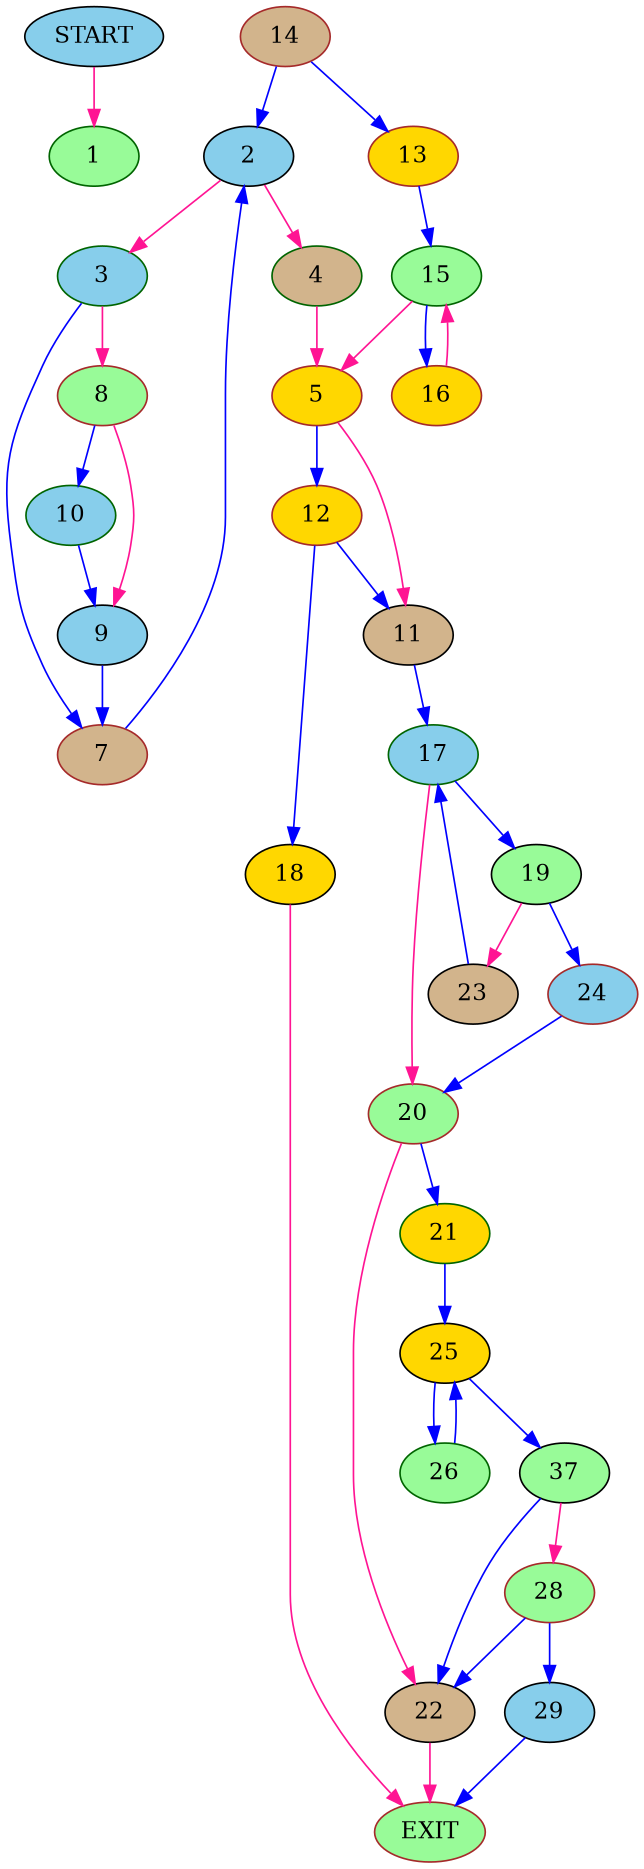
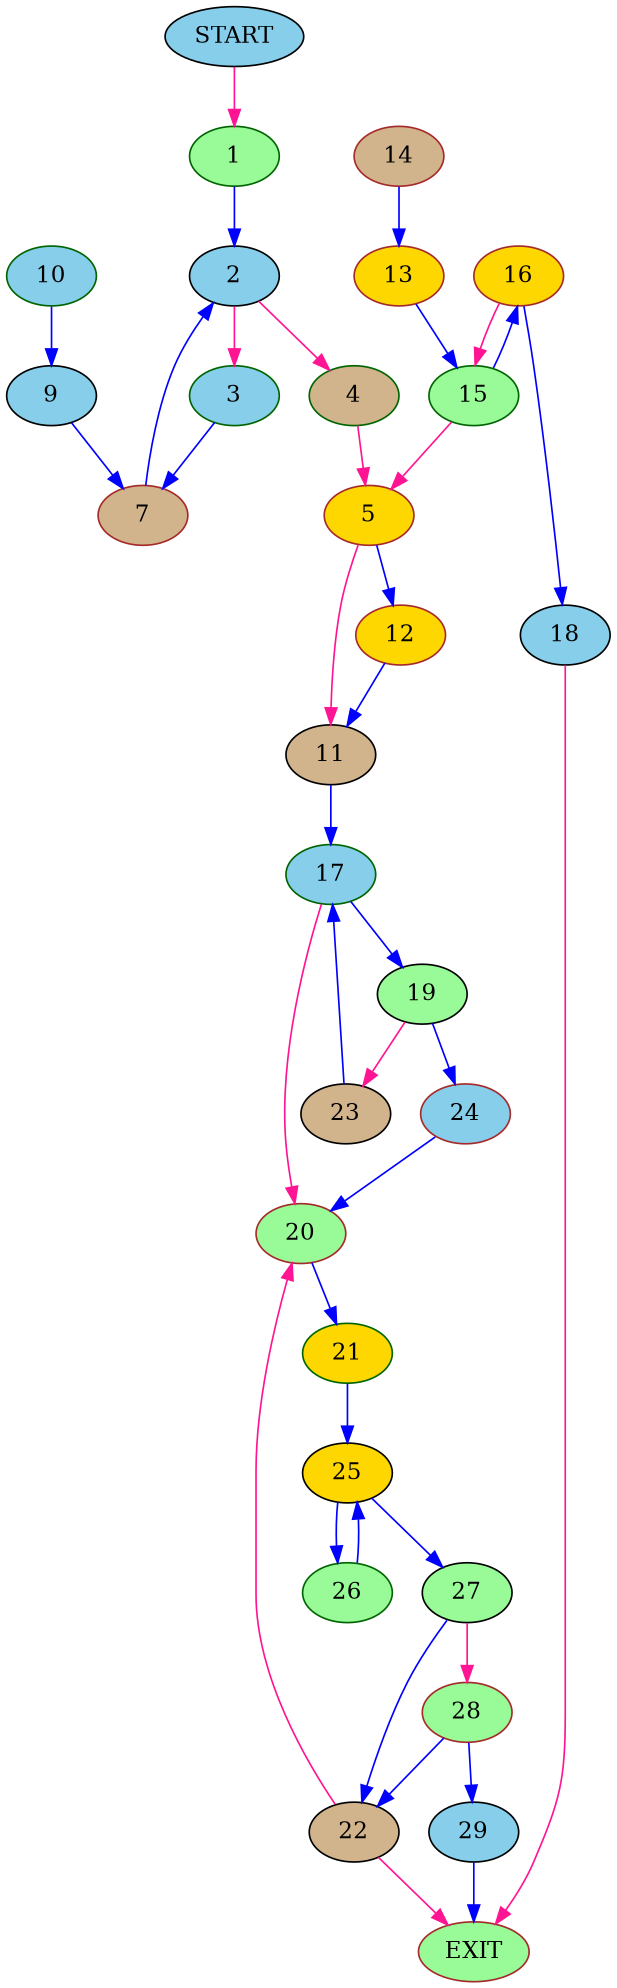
edge "14" -> "2": now "1" -> "2"
node "8": removed
edge "12" -> "18": now "16" -> "18"
node "18": fillcolor gold -> skyblue
edge "20" -> "22": reversed
node "37": label "37" -> "27"
